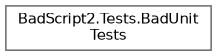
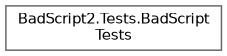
node "BadScript2.Tests.BadUnit Tests": label "BadScript2.Tests.BadUnit Tests" -> "BadScript2.Tests.BadScript Tests"
